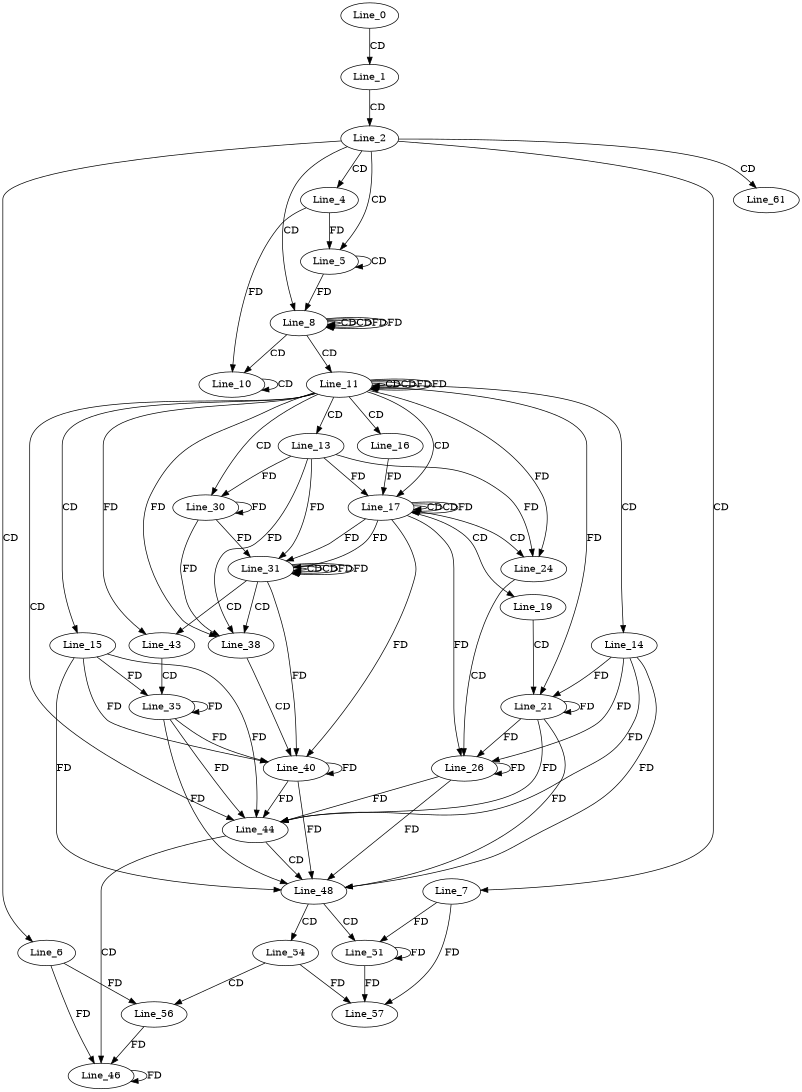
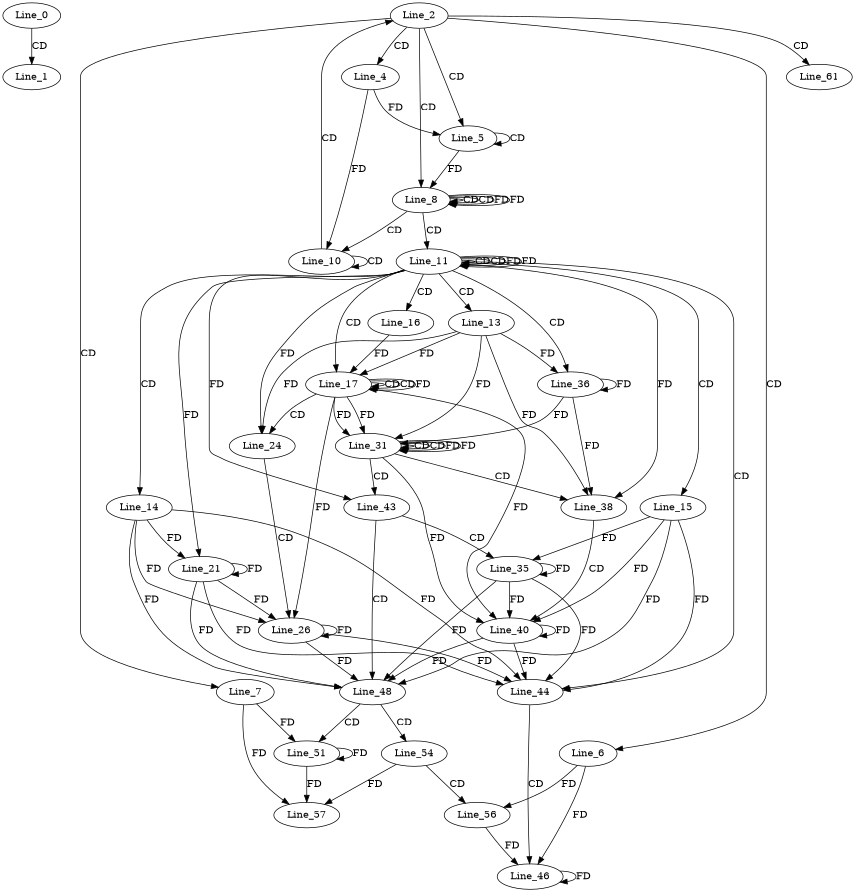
edge "Line_1" -> "Line_2": now "Line_10" -> "Line_2"
node "Line_30": label "Line_30" -> "Line_36"
node "Line_19": removed
edge "Line_44" -> "Line_48": now "Line_43" -> "Line_48"
